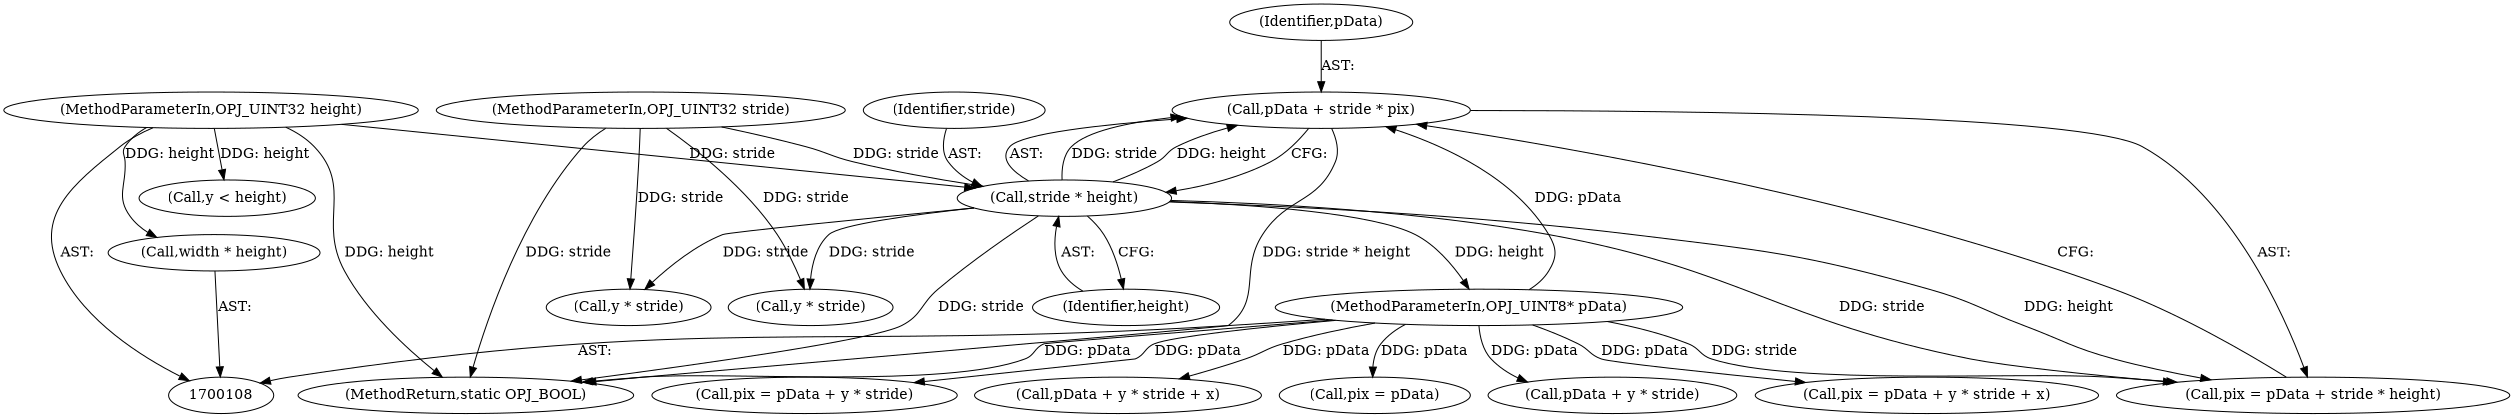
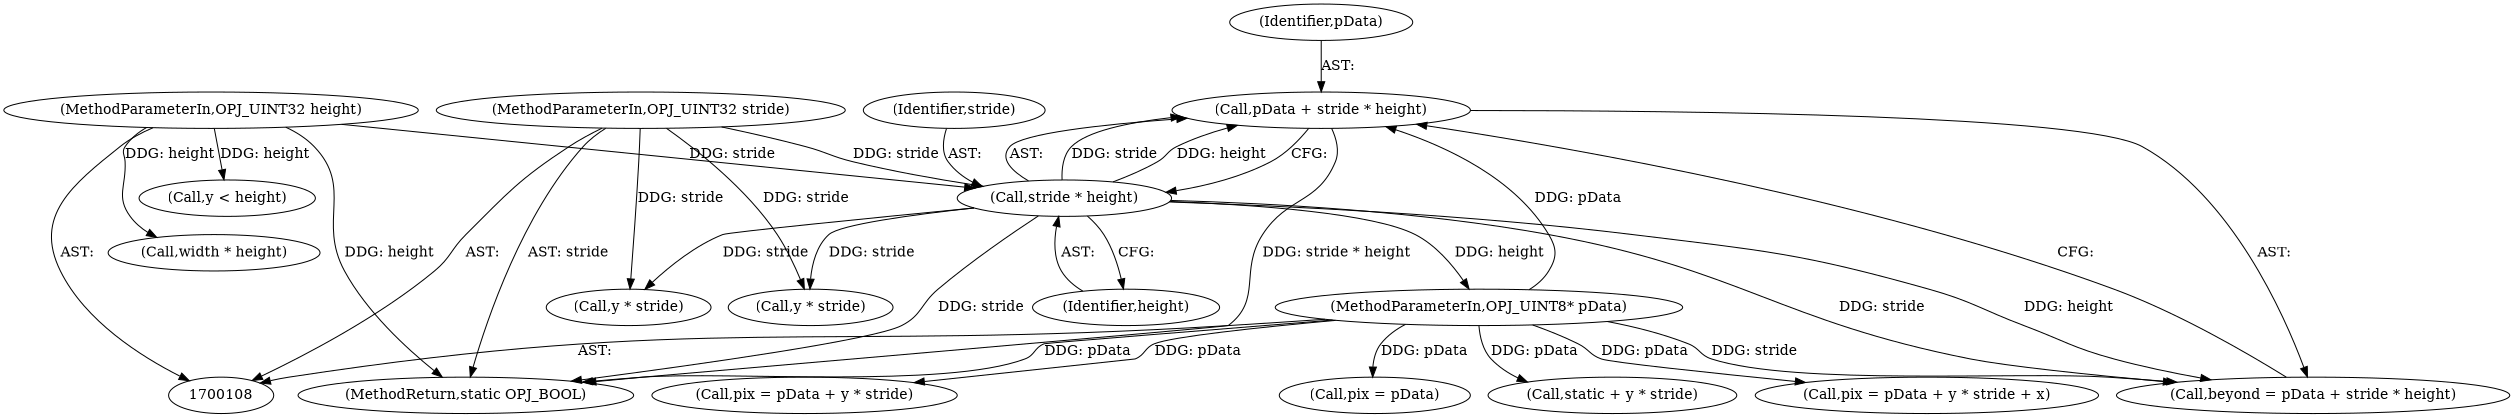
node "(Call,pData + stride * pix)": label "(Call,pData + stride * pix)" -> "(Call,pData + stride * height)"
edge "(MethodParameterIn,OPJ_UINT32 stride)" -> "(MethodReturn,static OPJ_BOOL)": label "DDG: stride" -> "AST: stride"
edge "(Call,width * height)" -> "1700108": now "(MethodParameterIn,OPJ_UINT32 stride)" -> "1700108"
node "(Call,pData + y * stride + x)": removed
node "(Call,pData + y * stride)": label "(Call,pData + y * stride)" -> "(Call,static + y * stride)"
node "(Call,pix = pData + stride * height)": label "(Call,pix = pData + stride * height)" -> "(Call,beyond = pData + stride * height)"
